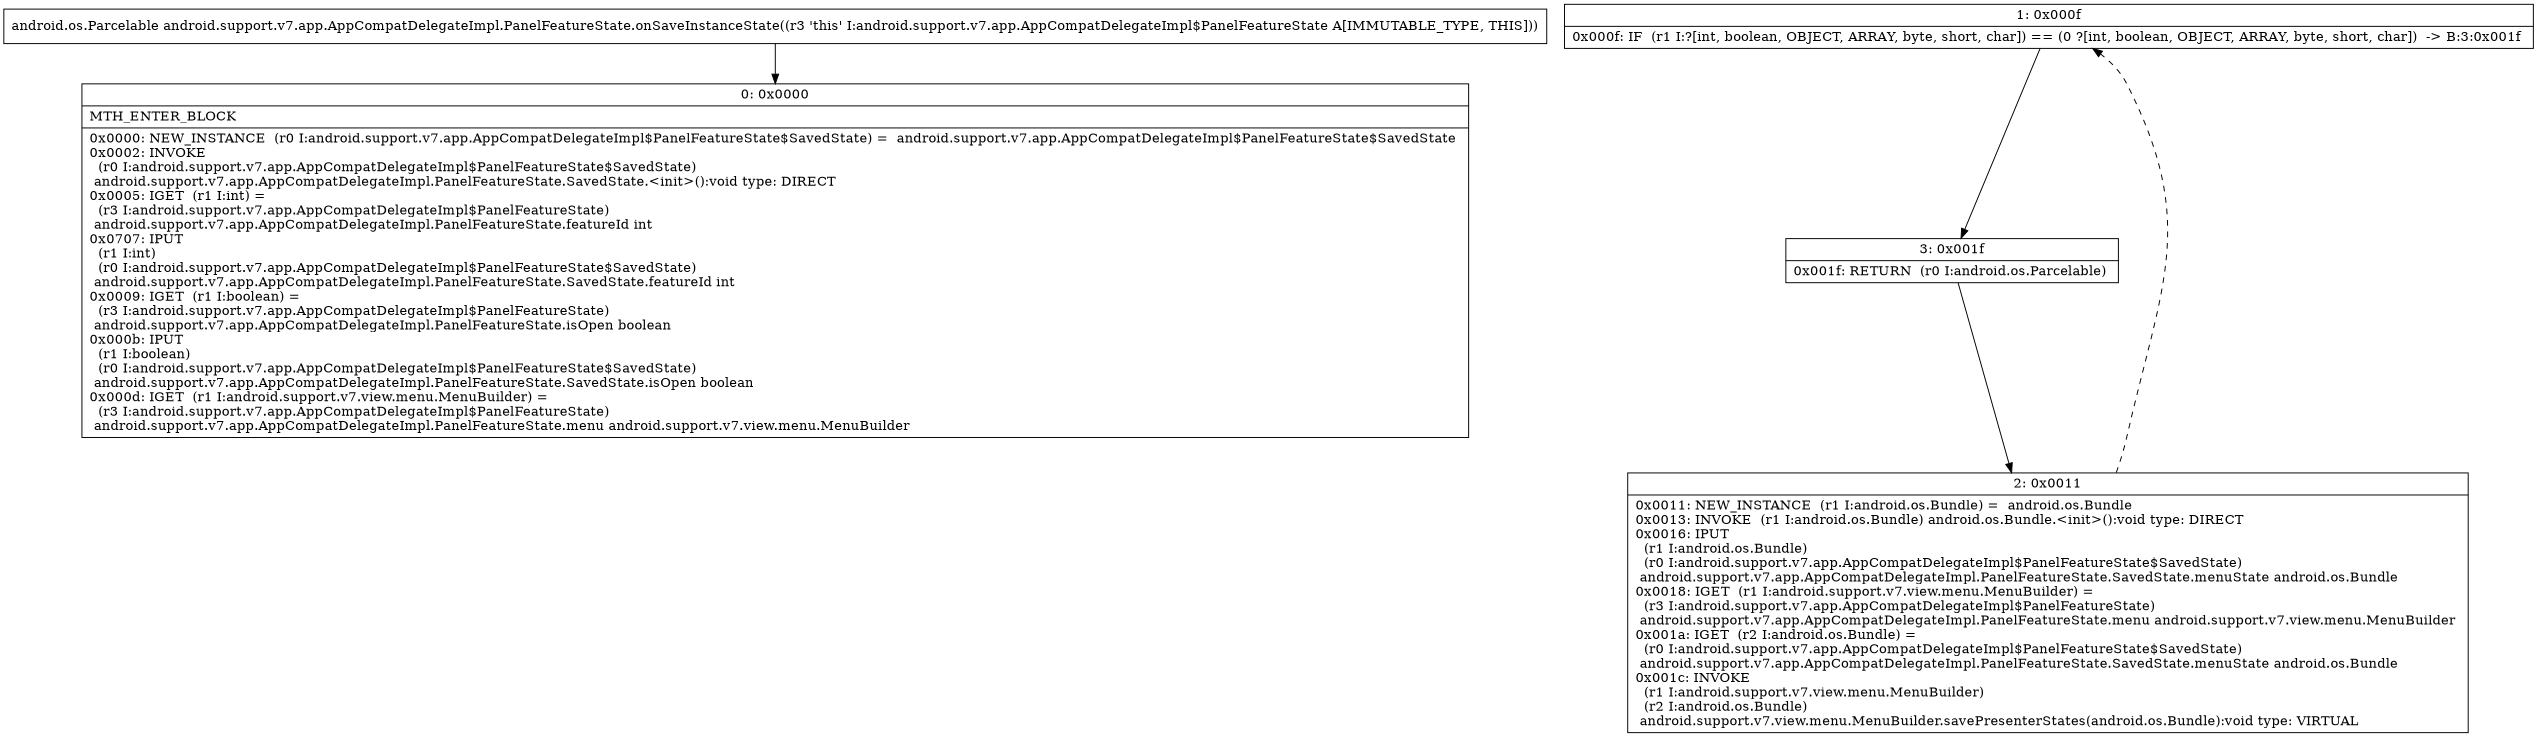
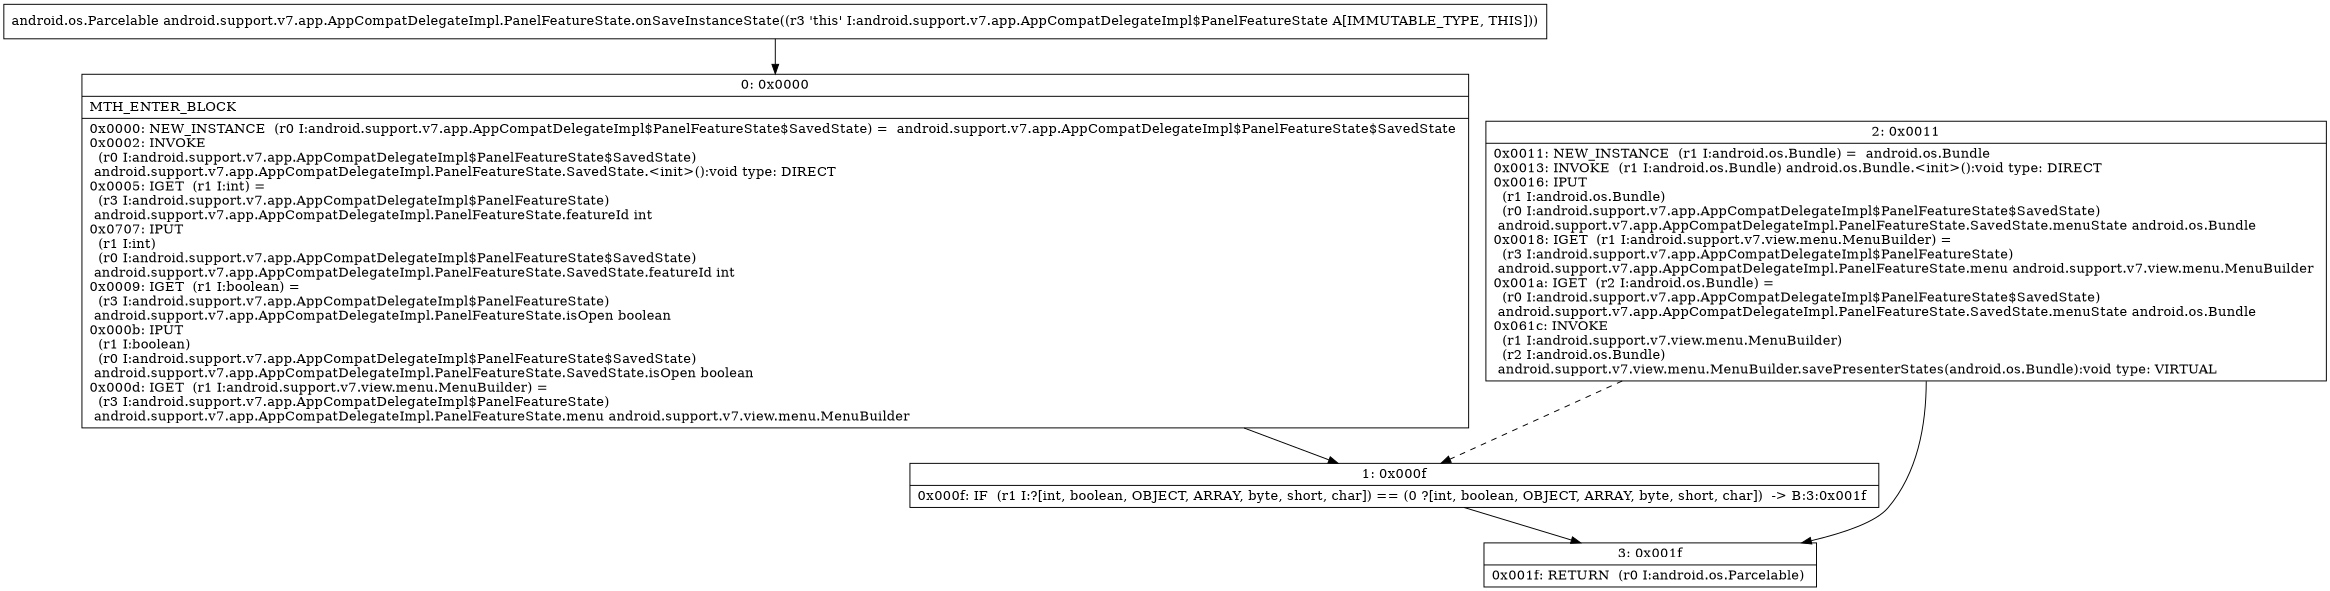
edge "3: 0x001f" -> "2: 0x0011": reversed
edge "0: 0x0000" -> "1: 0x000f": added
node "2: 0x0011": text "0x001c: INVOKE" -> "0x061c: INVOKE"
